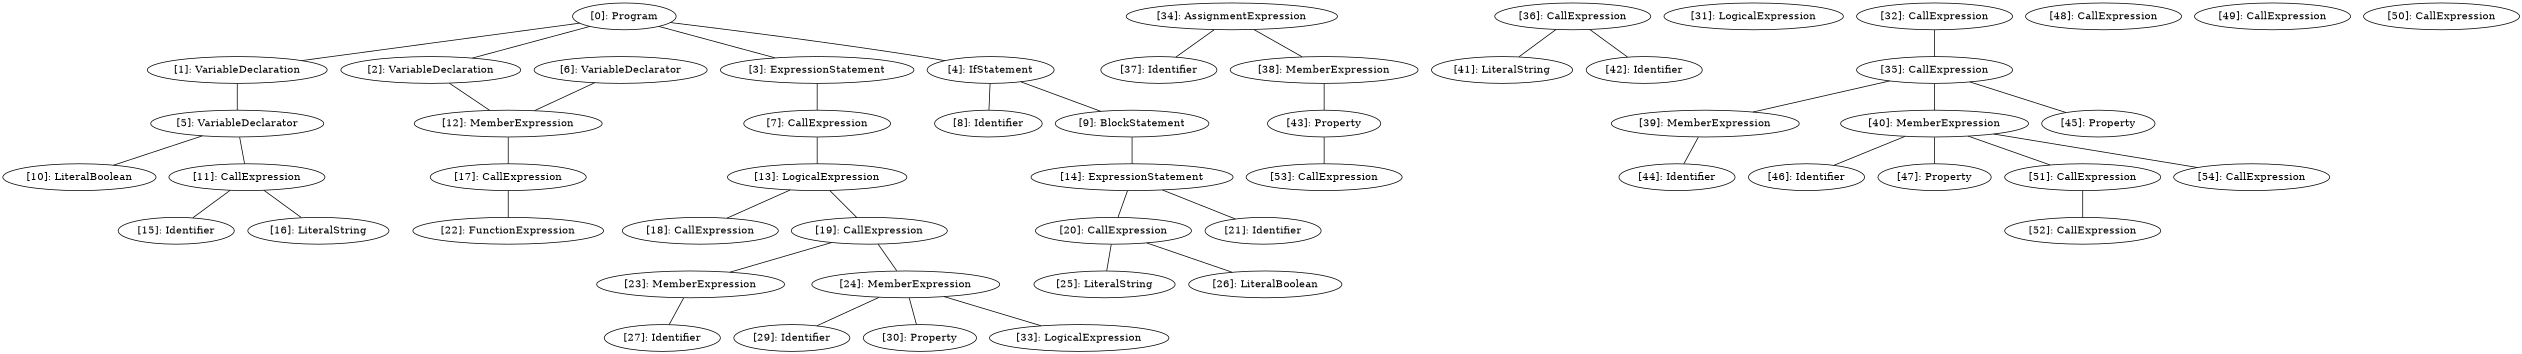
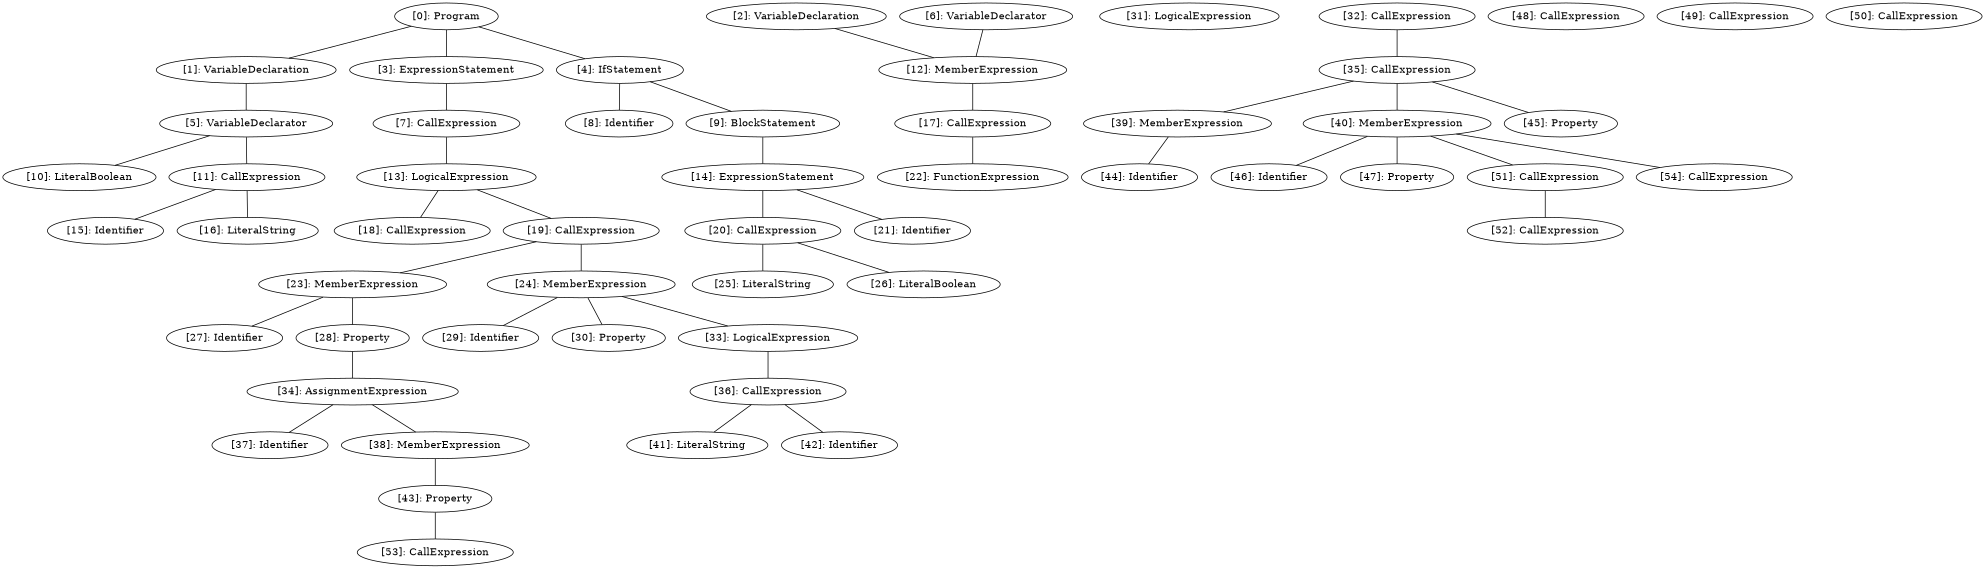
edge "[0]: Program" -- "[2]: VariableDeclaration": removed
node "[28]: Property": added
edge "[33]: LogicalExpression" -- "[36]: CallExpression": added
